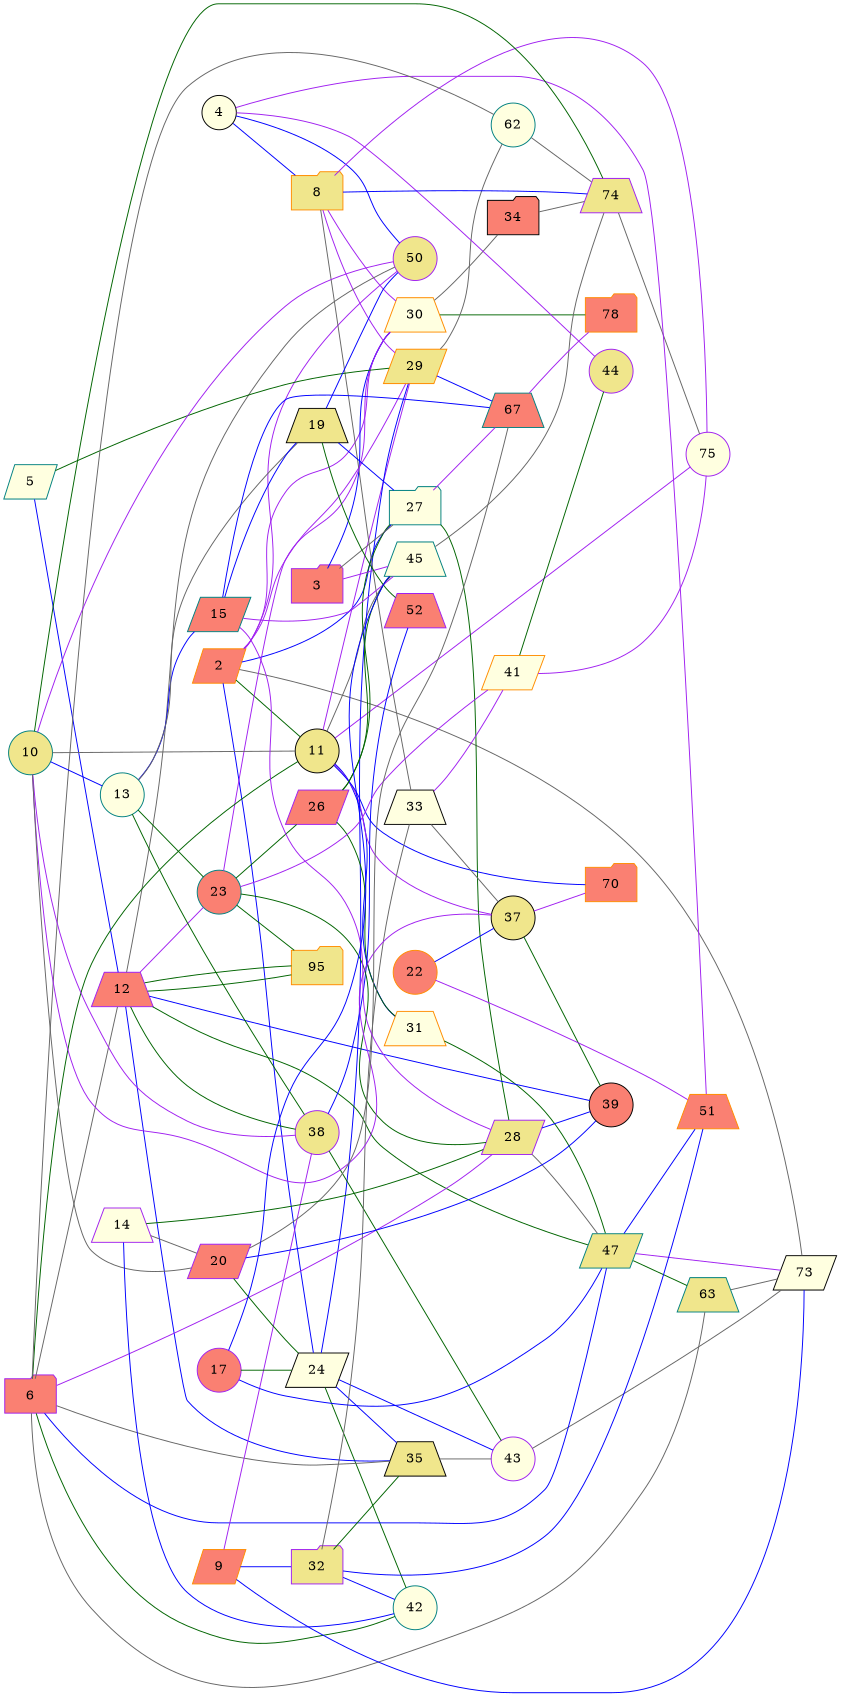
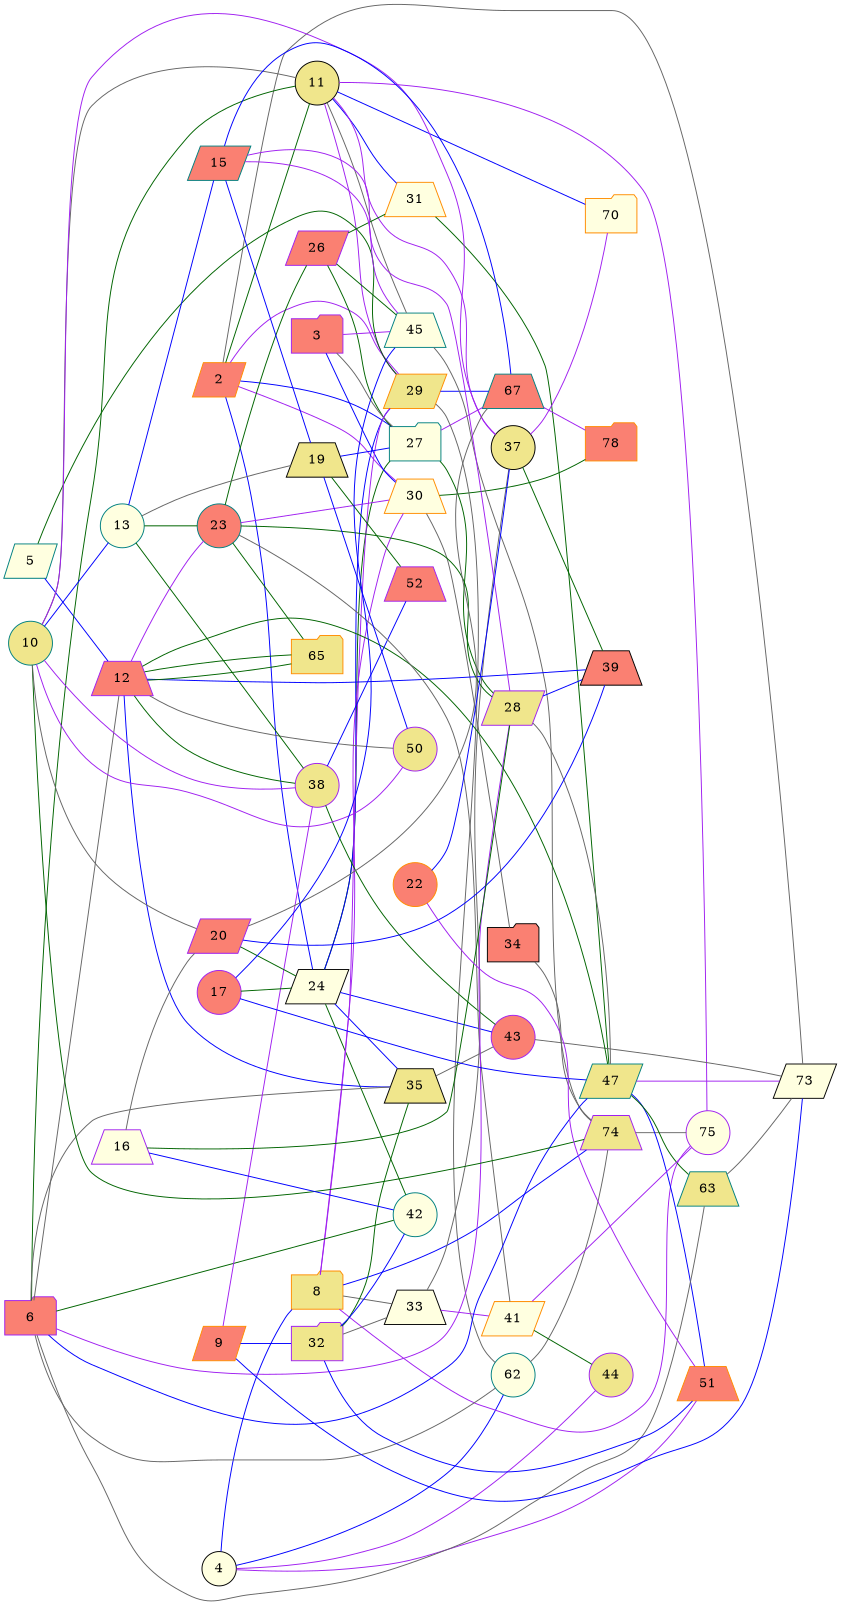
edge "4" -- "50": now "4" -- "62"
edge "50" -- "2": removed
edge "27" -- "24": added
edge "41" -- "23": color purple -> gray40
node "70": fillcolor salmon -> lightyellow
node "95": label "95" -> "65"
node "39": shape circle -> trapezium
node "14": label "14" -> "16"
node "43": fillcolor lightyellow -> salmon
